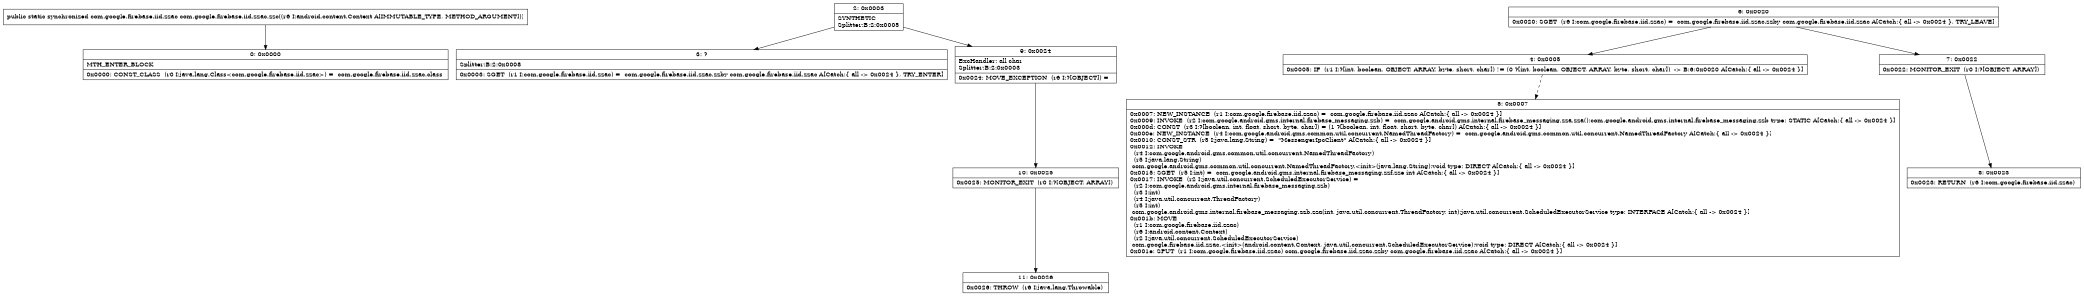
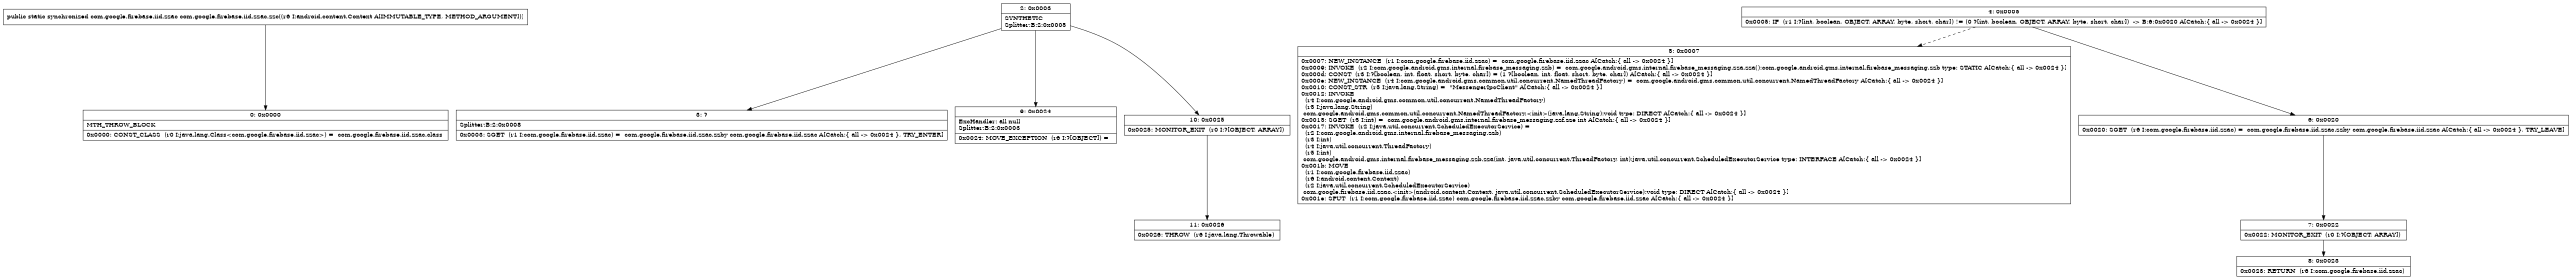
edge "6: 0x0020" -> "4: 0x0005": reversed
node "9: 0x0024": text "ExcHandler: all char" -> "ExcHandler: all null"
node "0: 0x0000": text "MTH_ENTER_BLOCK" -> "MTH_THROW_BLOCK"
edge "9: 0x0024" -> "10: 0x0025": now "2: 0x0003" -> "10: 0x0025"
